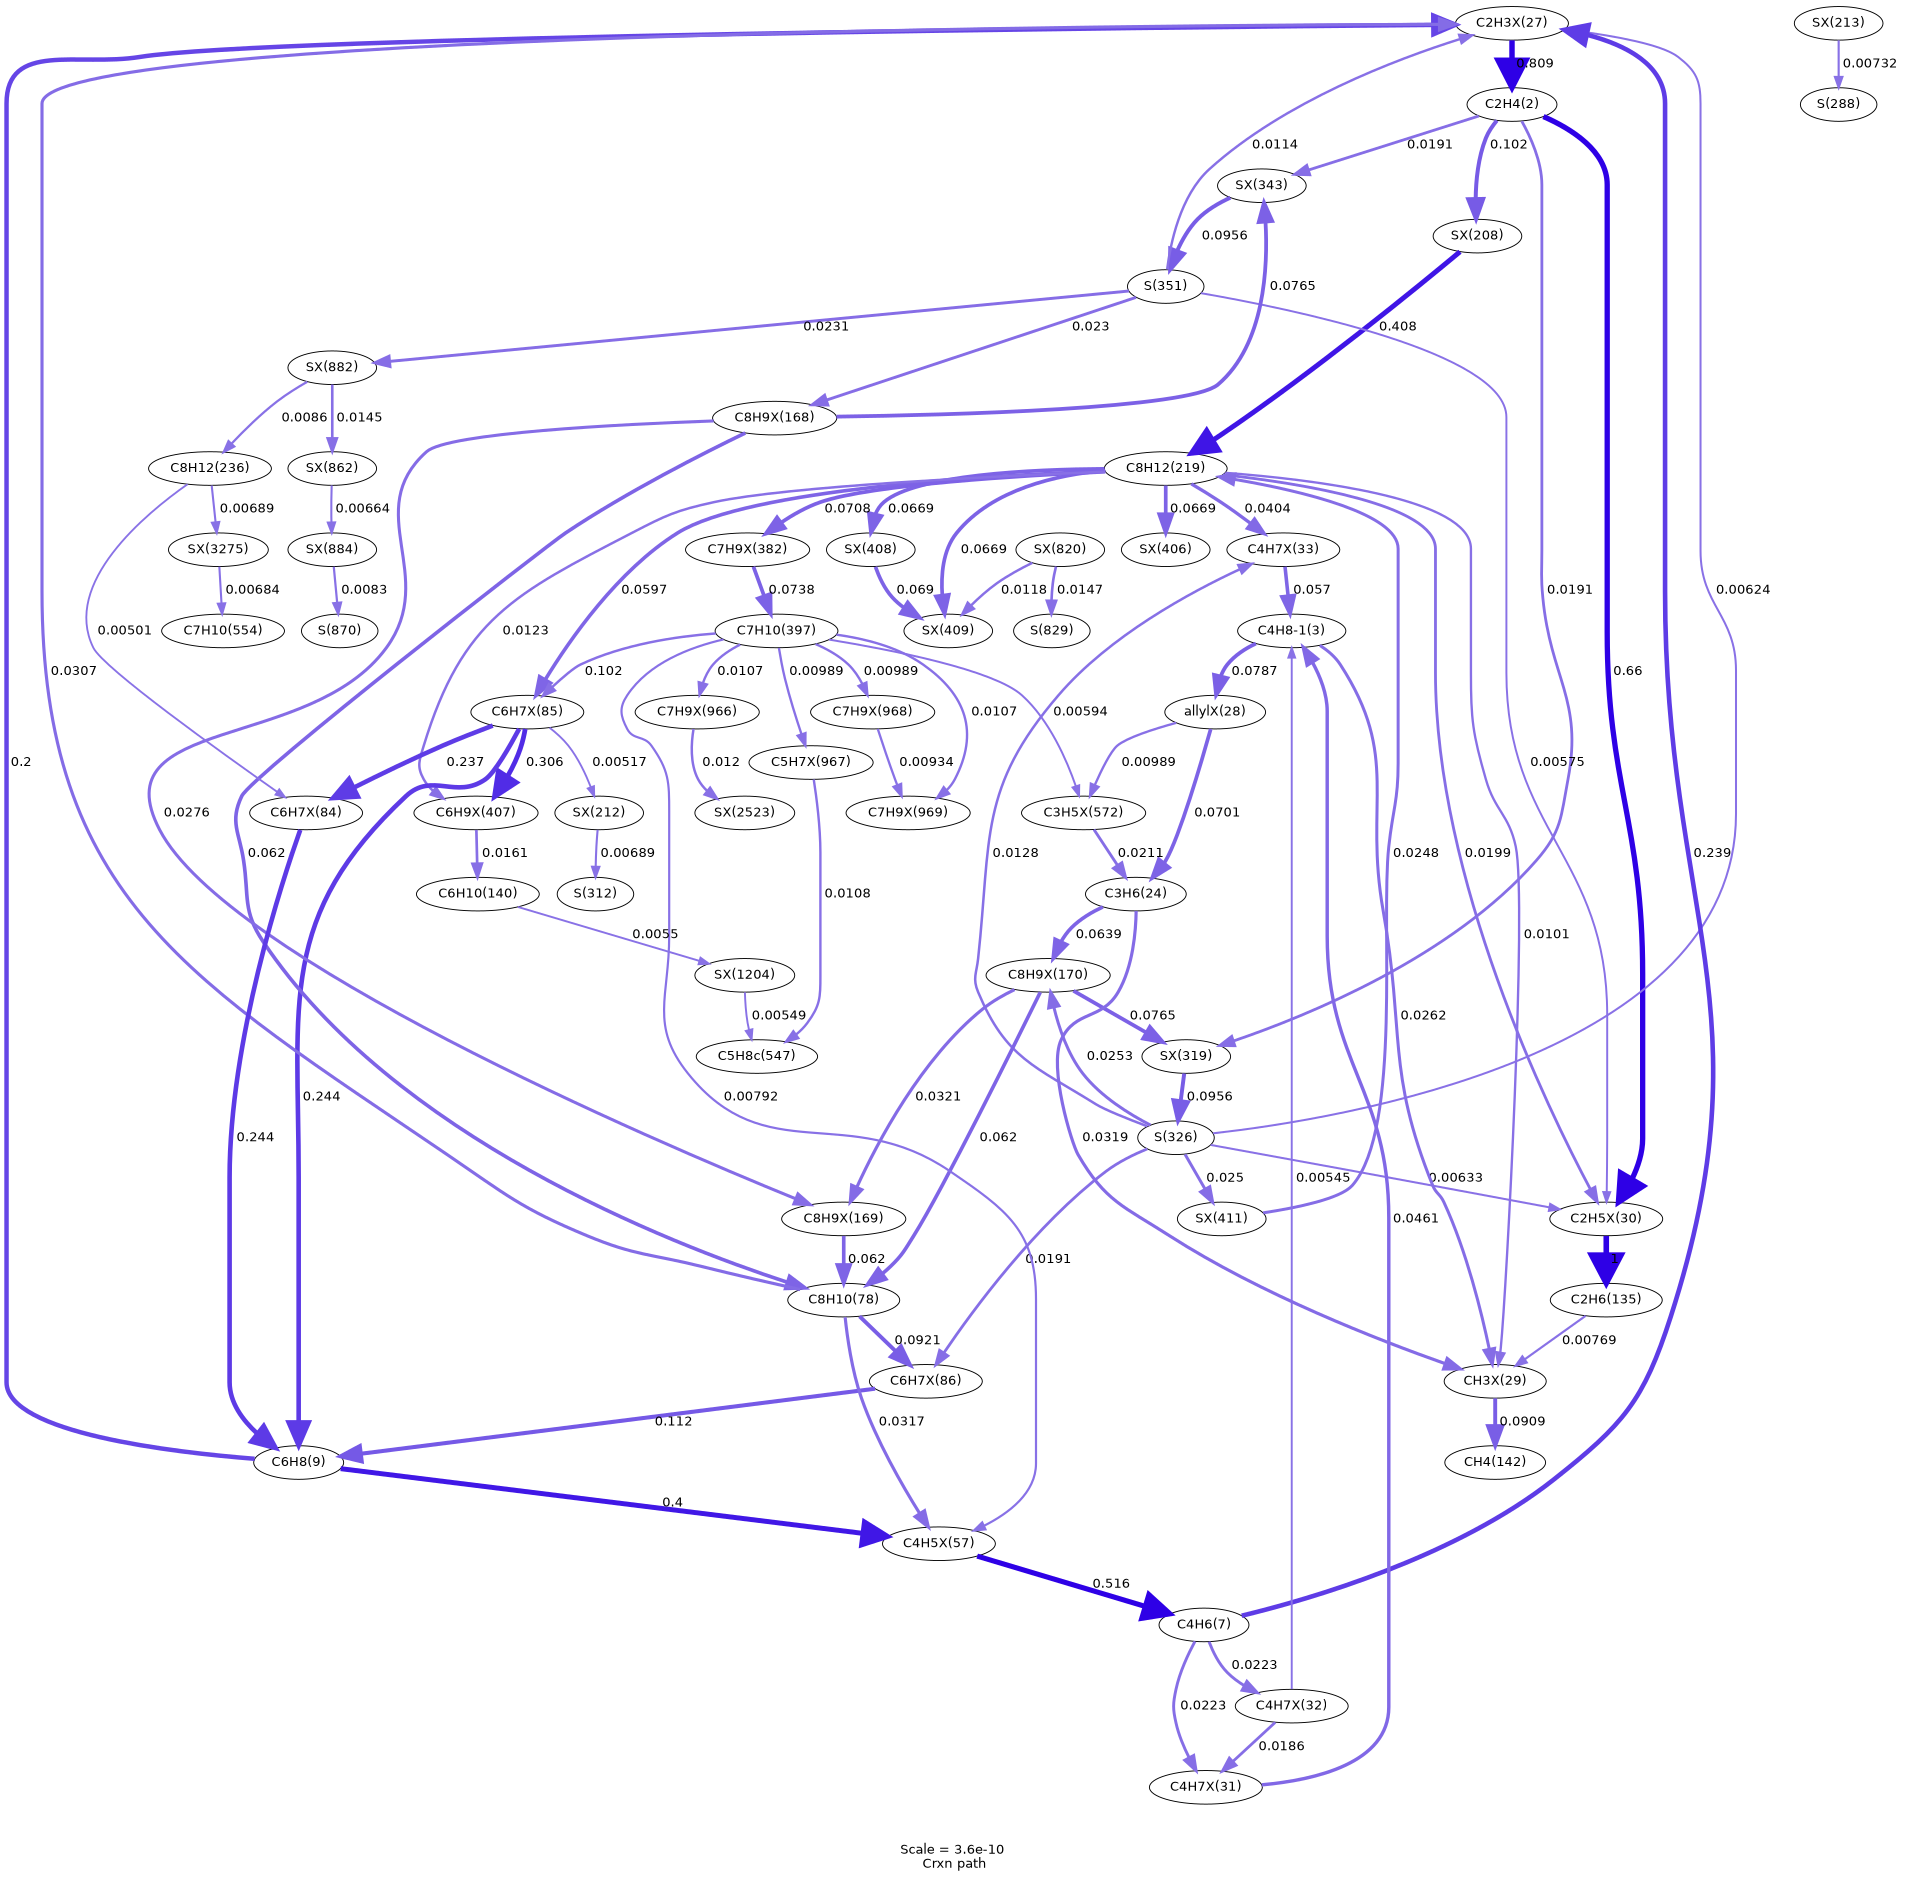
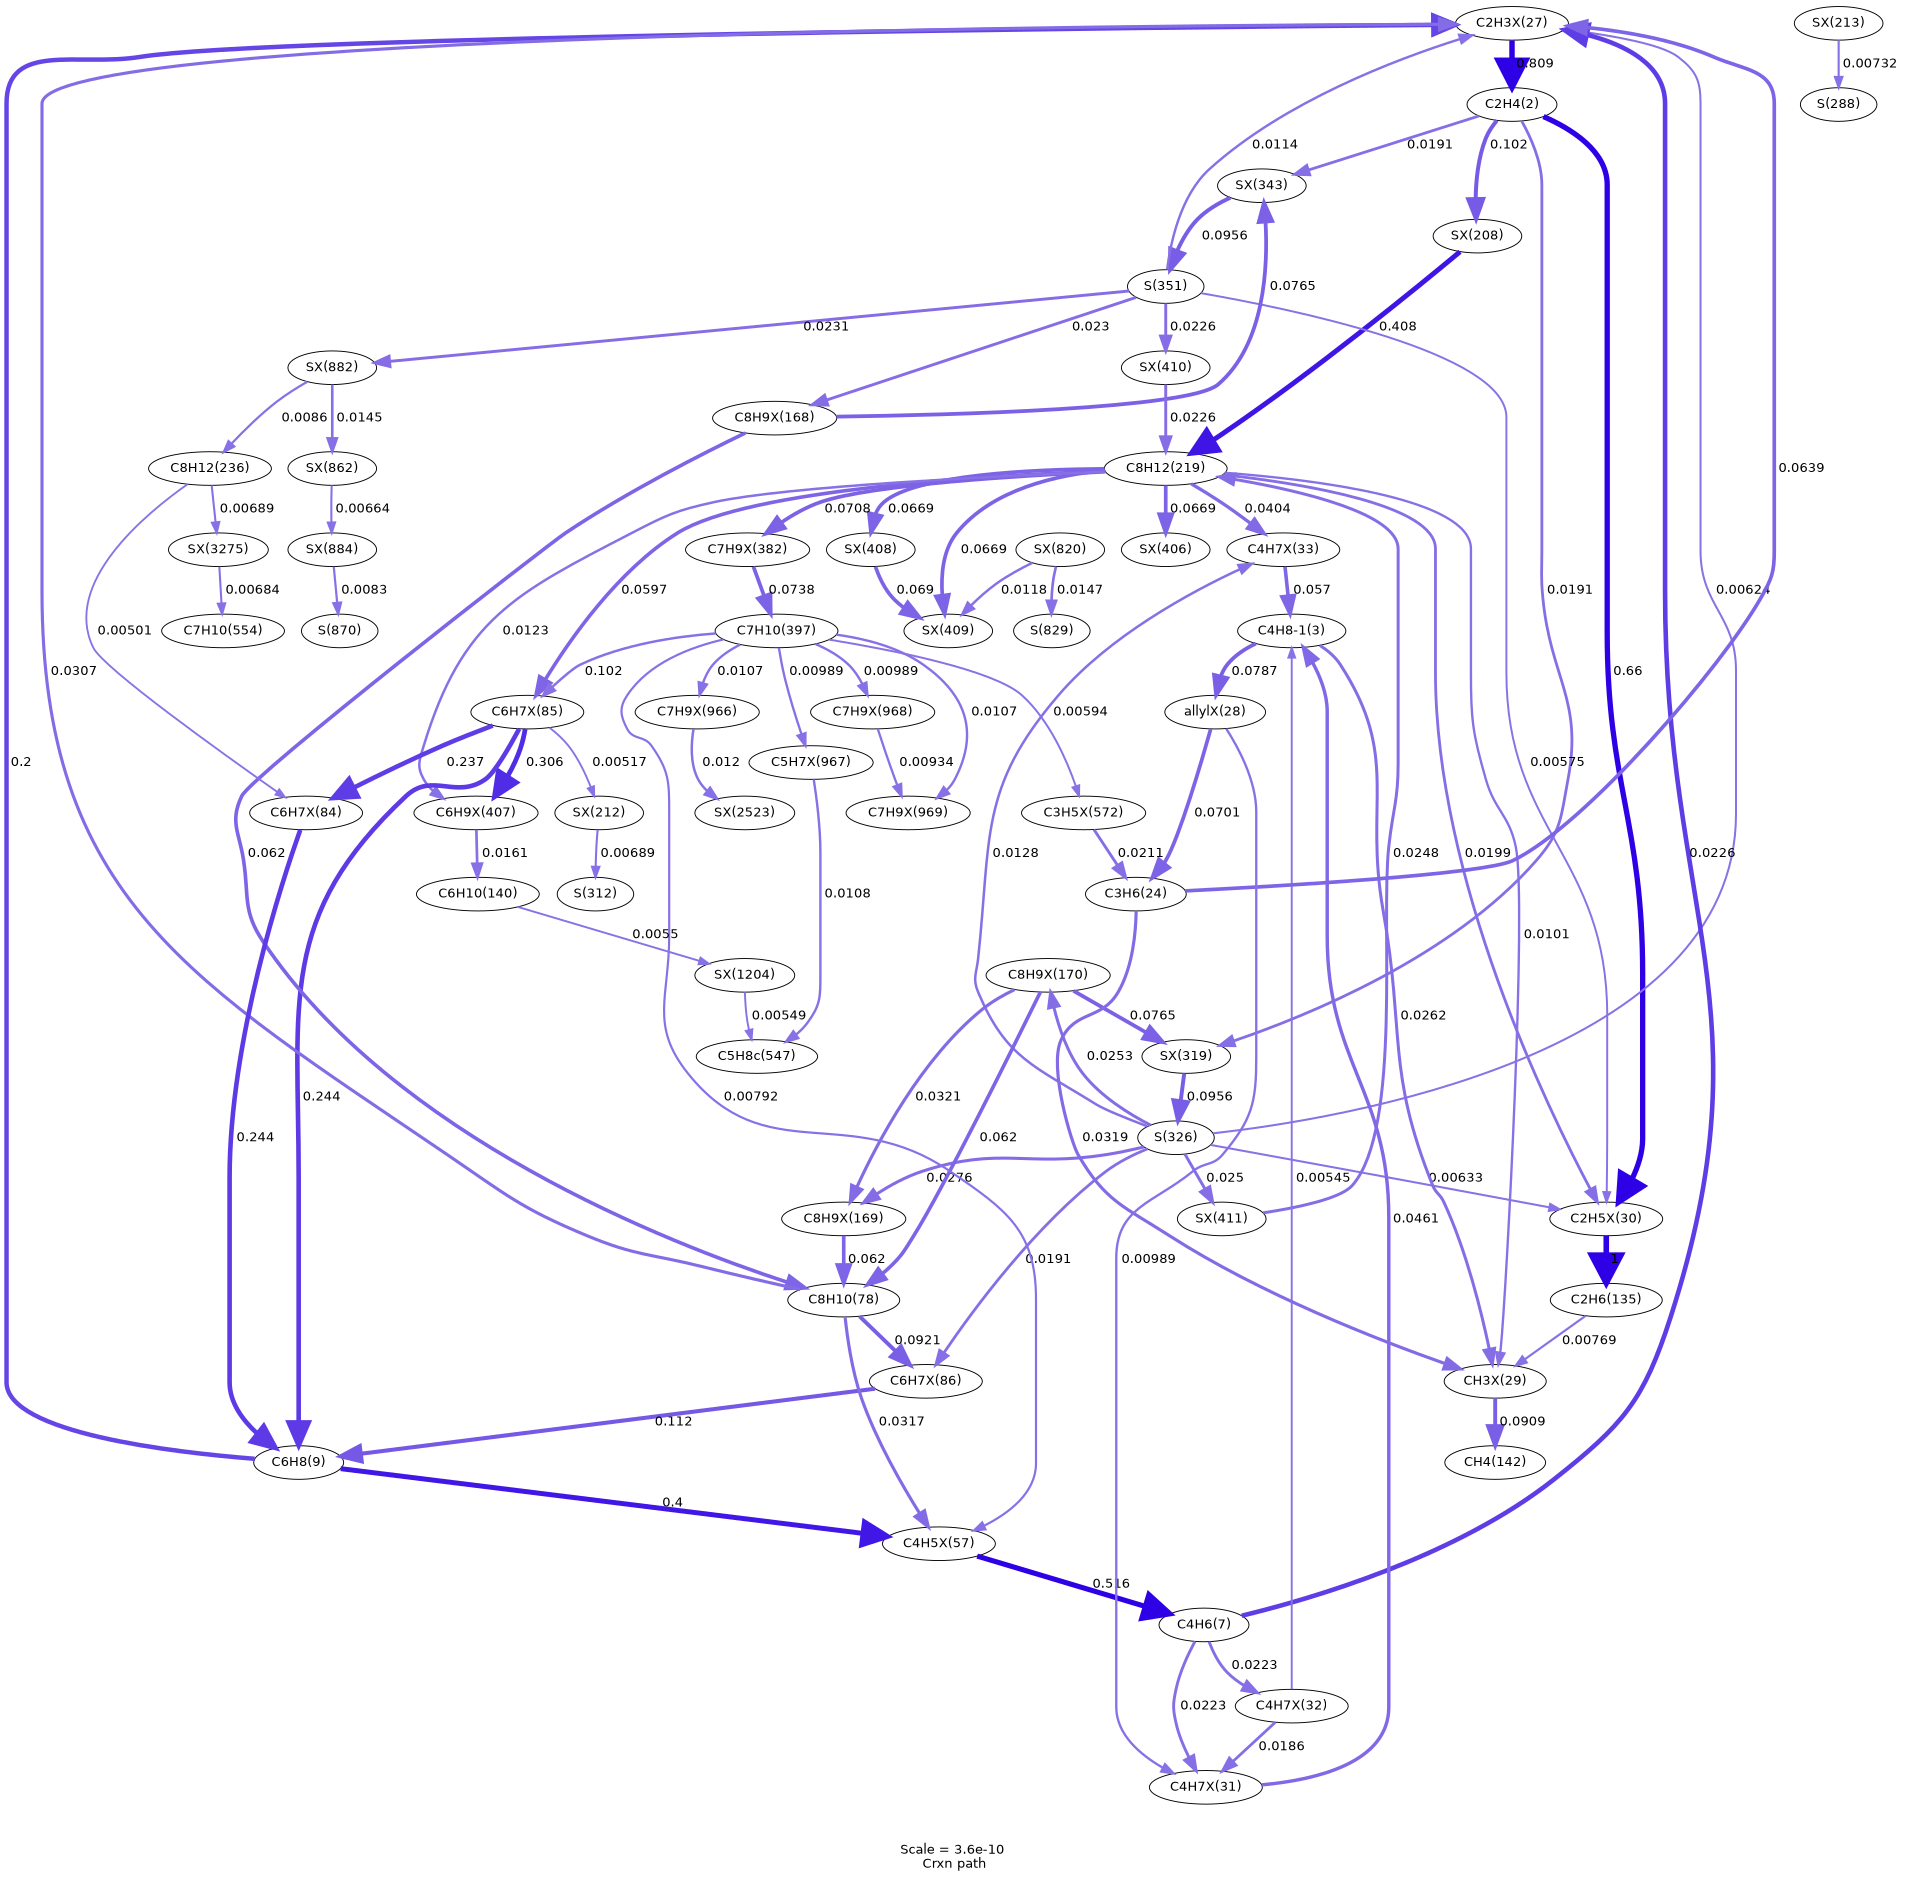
node "SX(410)": added
edge "allylX(28)" -> "C3H5X(572)": now "allylX(28)" -> "C4H7X(31)"
edge "C8H9X(168)" -> "C8H9X(169)": now "S(326)" -> "C8H9X(169)"
edge "C4H6(7)" -> "C2H3X(27)": label " 0.239" -> " 0.0226"
edge "C3H6(24)" -> "C8H9X(170)": now "C3H6(24)" -> "C2H3X(27)"
